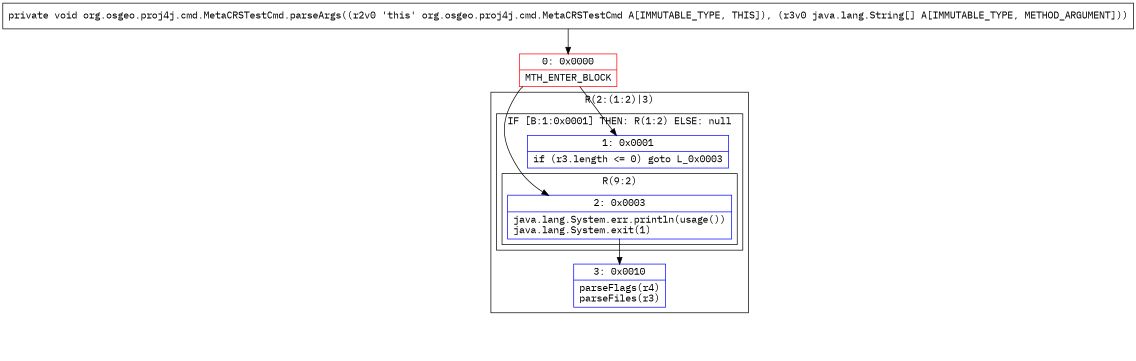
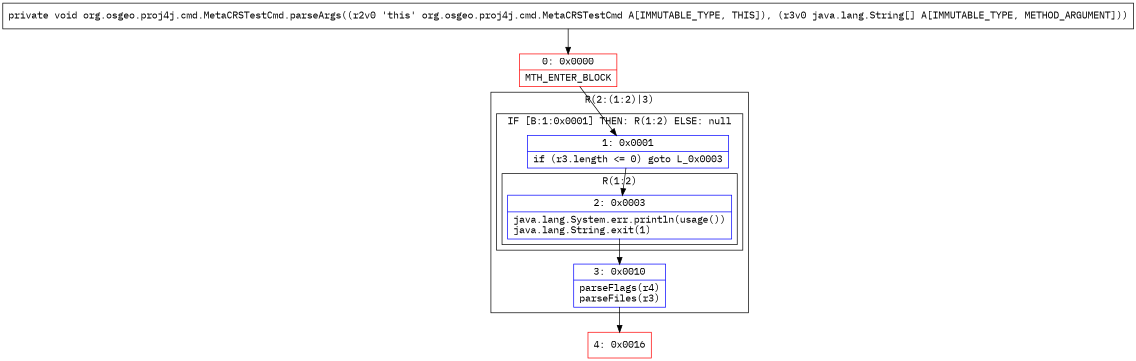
edge "0: 0x0000" -> "2: 0x0003": now "1: 0x0001" -> "2: 0x0003"
cluster "R(9:2)": label "R(9:2)" -> "R(1:2)"
node "2: 0x0003": text "java.lang.System.exit(1)" -> "java.lang.String.exit(1)"
node "4: 0x0016": added
